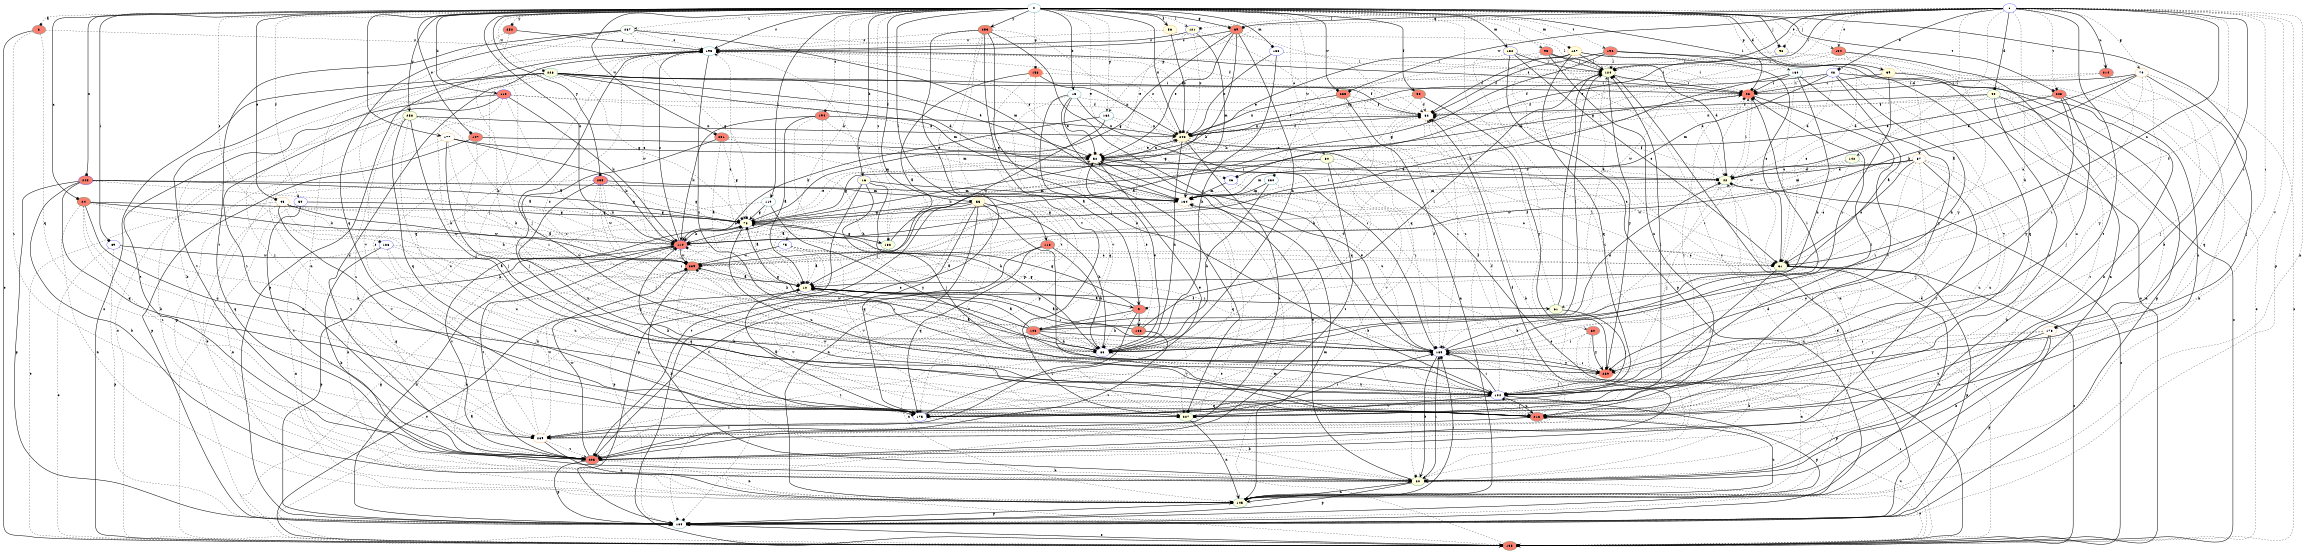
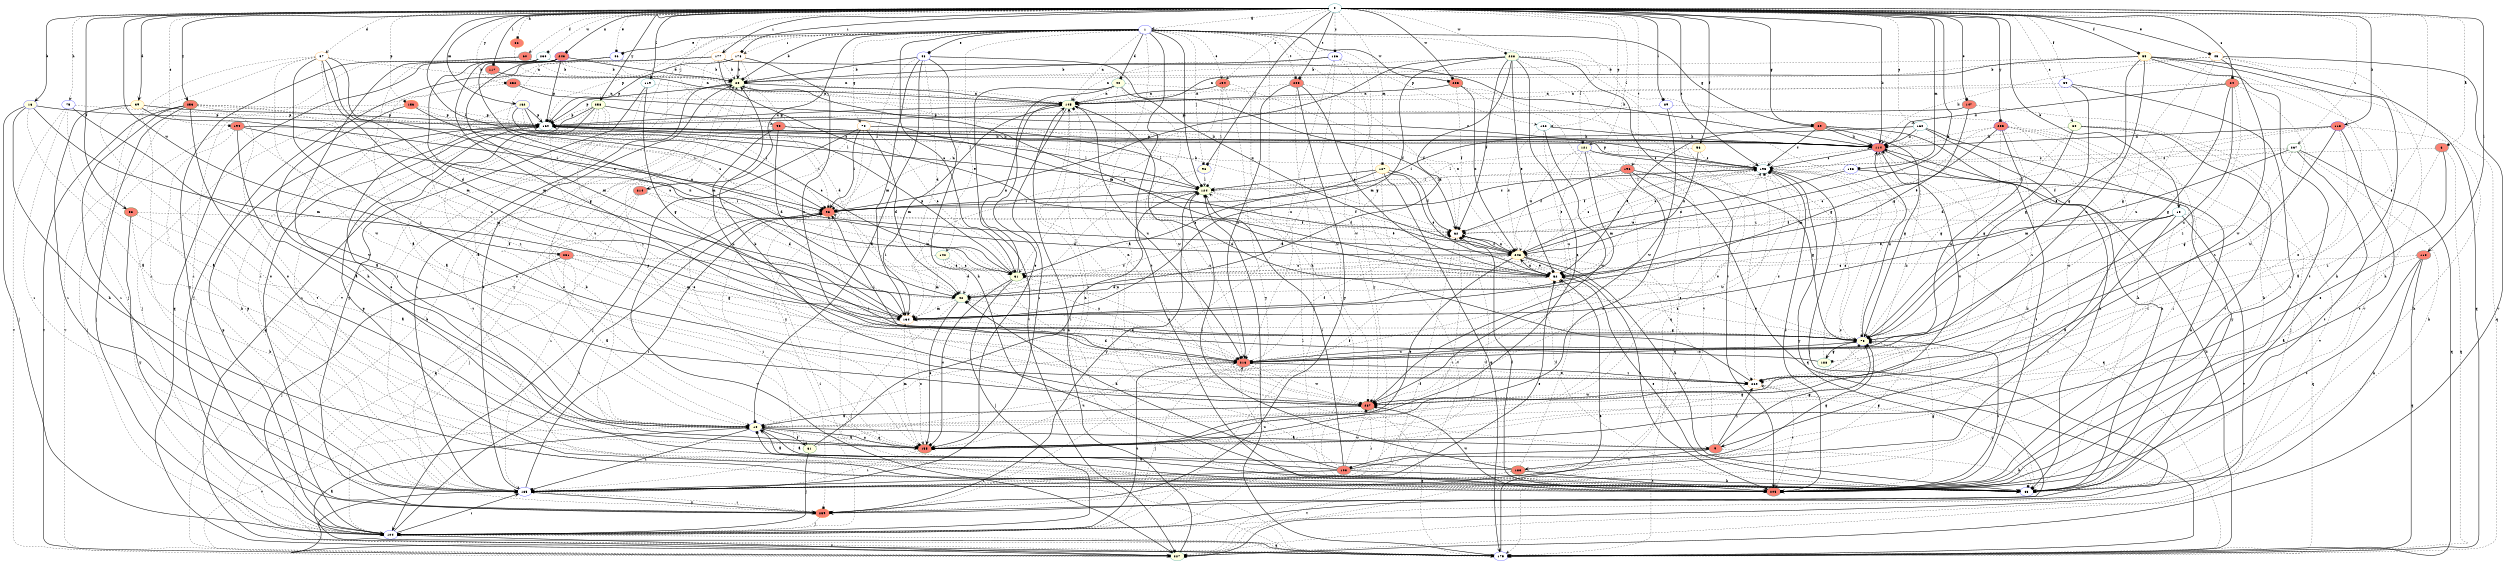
edge "0" -> "1": added, label "a"
node "82": added
node "117": added
node "239": label "239" -> "237"
edge "203" -> "104": style bold -> dashed
